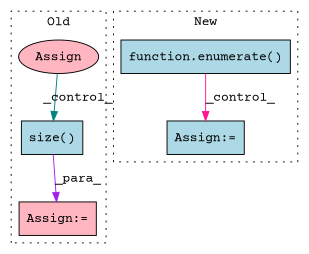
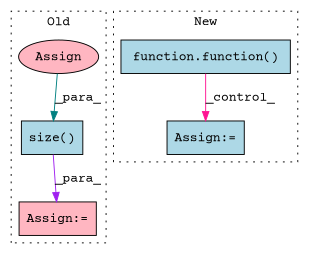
node "function.enumerate()": label "function.enumerate()" -> "function.function()"
edge "Assign" -> "size()": label "_control_" -> "_para_"
